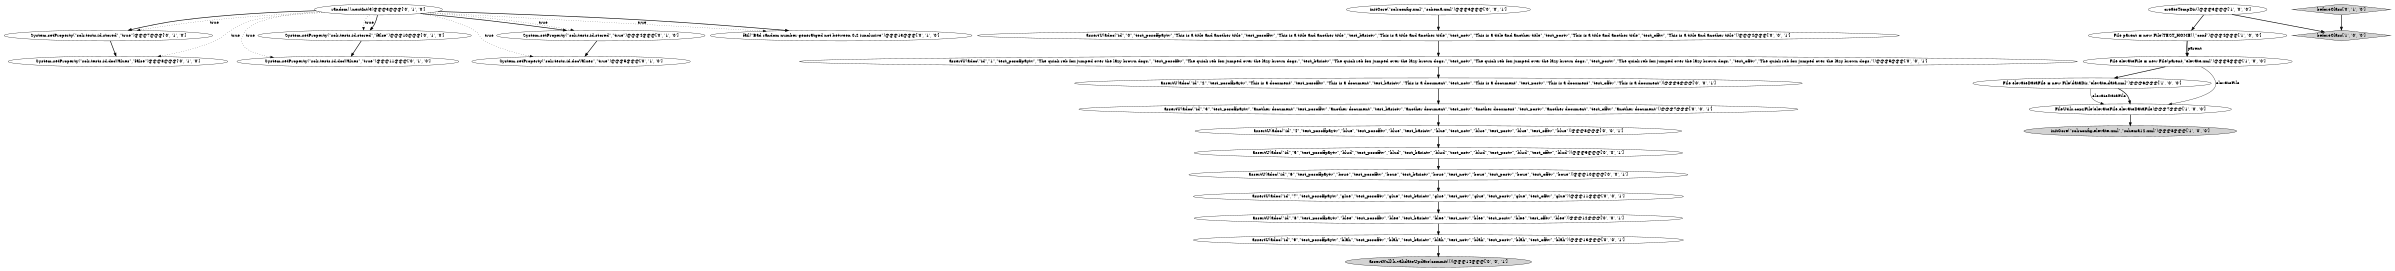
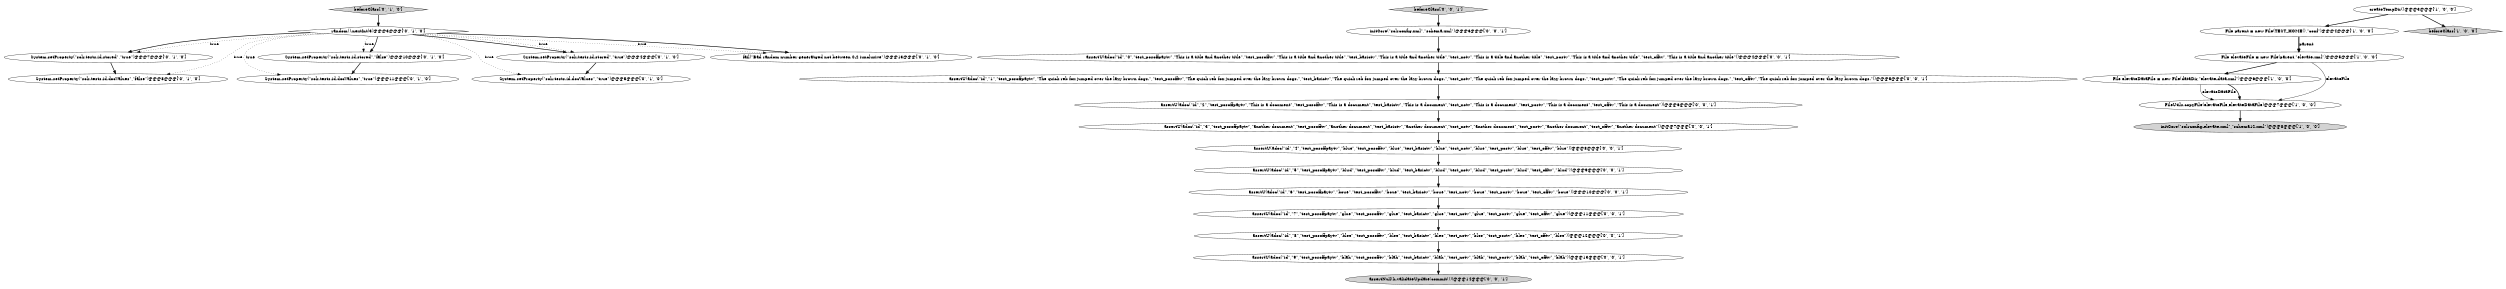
node "random().nextInt(3)@@@3@@@['0', '1', '0']": shape ellipse -> diamond
node "beforeClass['0', '0', '1']": added
edge "beforeClass['0', '1', '0']" -> "beforeClass['1', '0', '0']": now "beforeClass['0', '1', '0']" -> "random().nextInt(3)@@@3@@@['0', '1', '0']"
